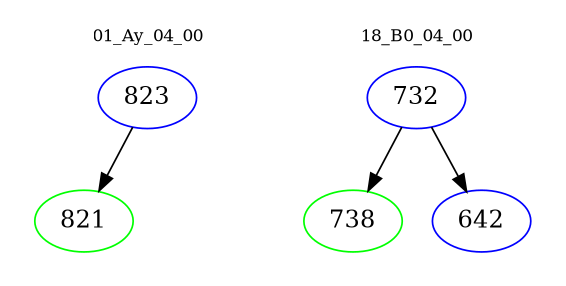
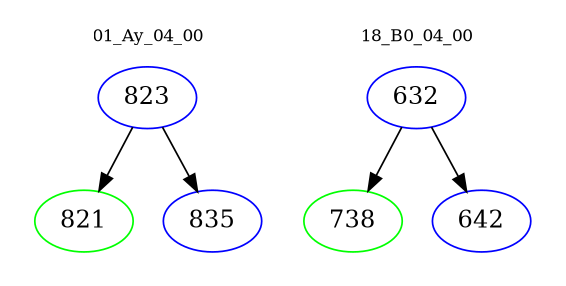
node "732": label "732" -> "632"
node "835": added
